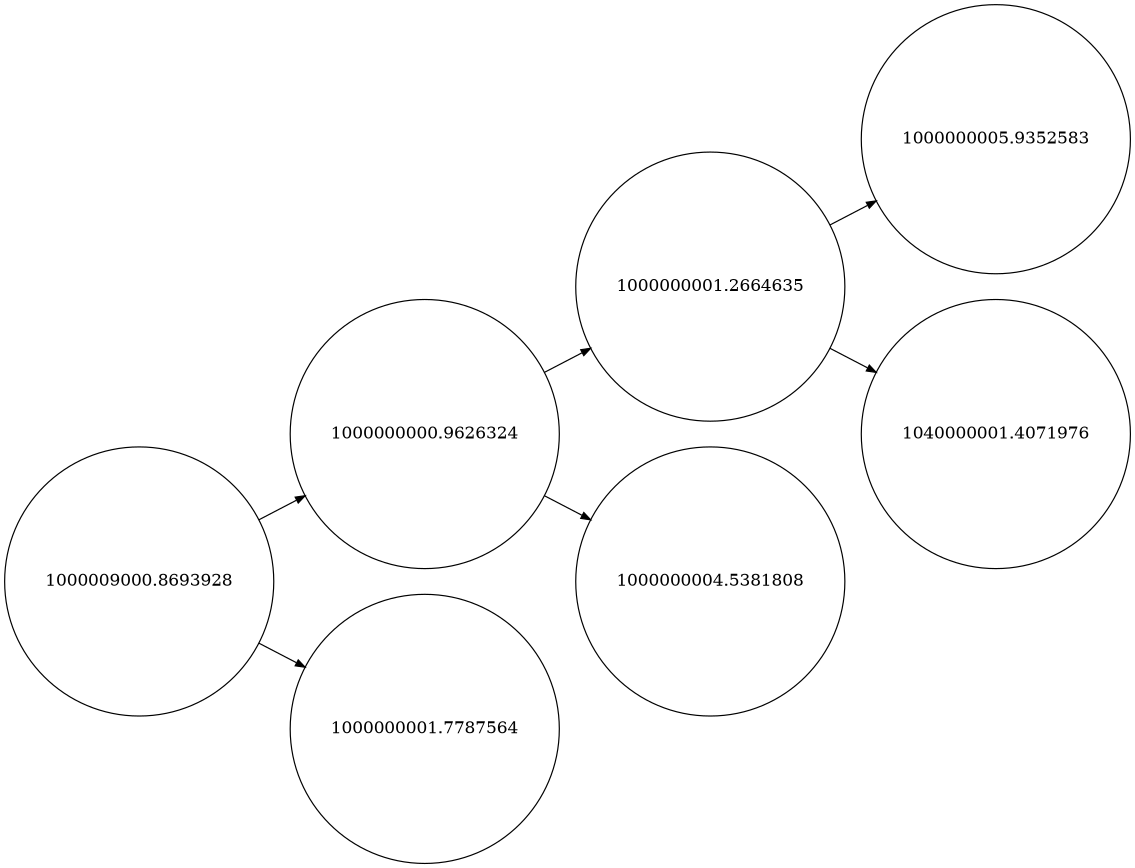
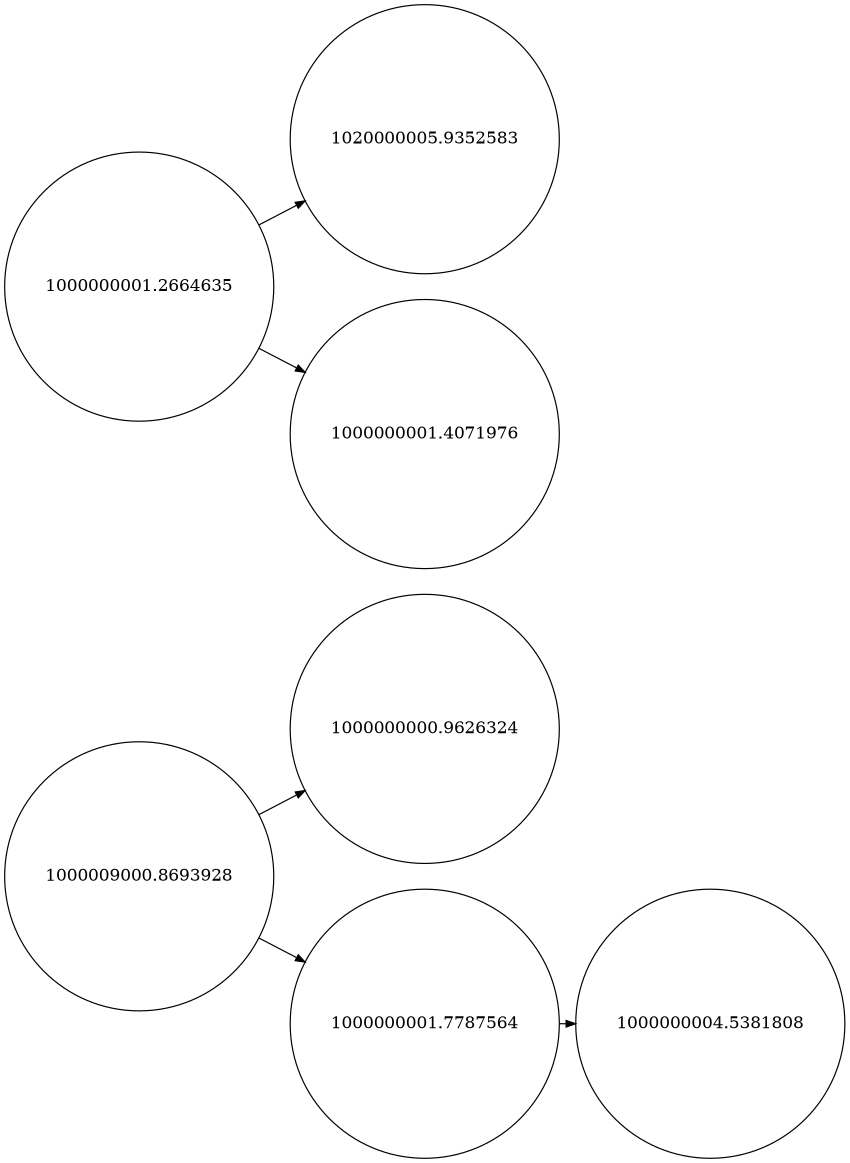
node "1000000005.9352583": label "1000000005.9352583" -> "1020000005.9352583"
edge "1000000000.9626324" -> "1000000001.2664635": removed
node "1040000001.4071976": label "1040000001.4071976" -> "1000000001.4071976"
edge "1000000000.9626324" -> "1000000004.5381808": now "1000000001.7787564" -> "1000000004.5381808"
